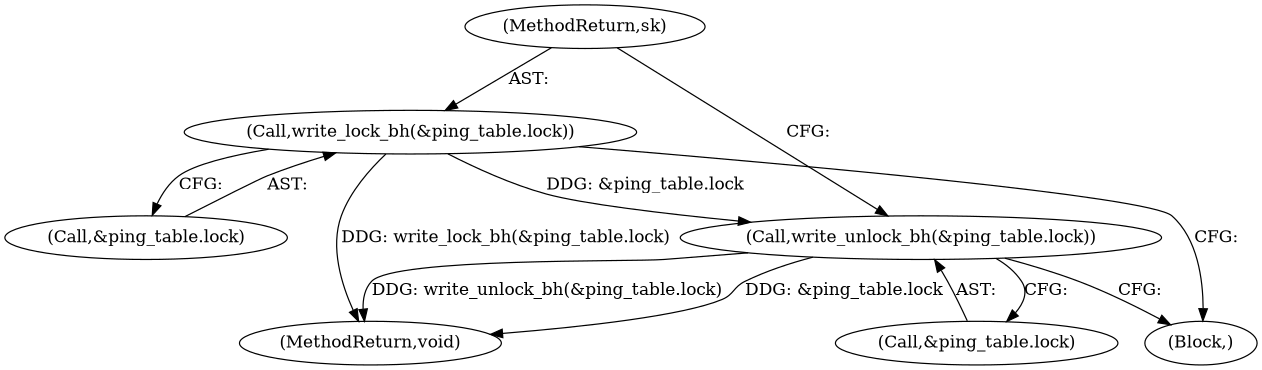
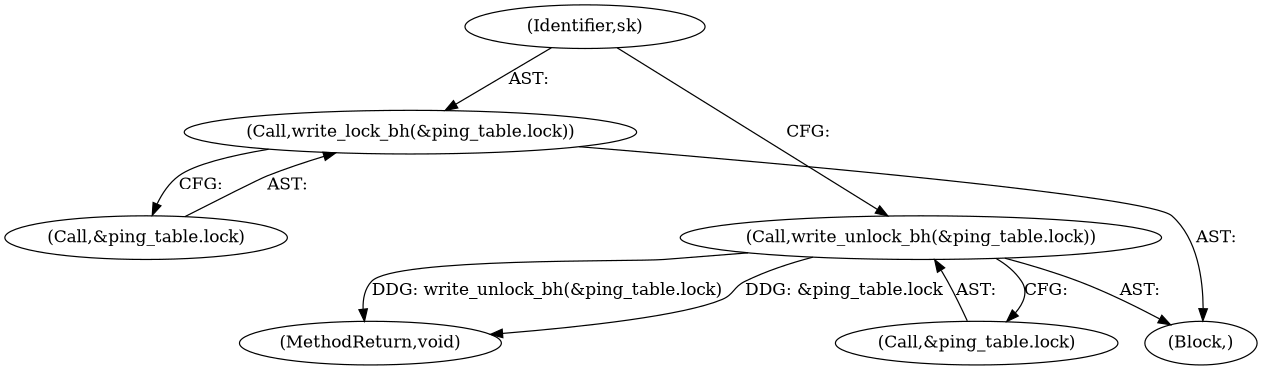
node "(MethodReturn,sk)": label "(MethodReturn,sk)" -> "(Identifier,sk)"
edge "(Call,write_lock_bh(&ping_table.lock))" -> "(Call,write_unlock_bh(&ping_table.lock))": removed, label "DDG: &ping_table.lock"
edge "(Call,write_lock_bh(&ping_table.lock))" -> "(MethodReturn,void)": removed, label "DDG: write_lock_bh(&ping_table.lock)"
edge "(Call,write_lock_bh(&ping_table.lock))" -> "(Block,)": label "CFG: " -> "AST: "
edge "(Call,write_unlock_bh(&ping_table.lock))" -> "(Block,)": label "CFG: " -> "AST: "
